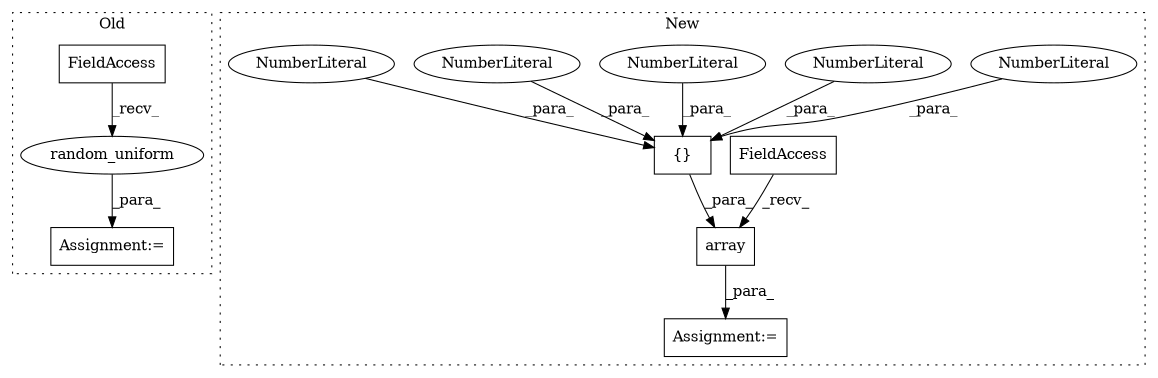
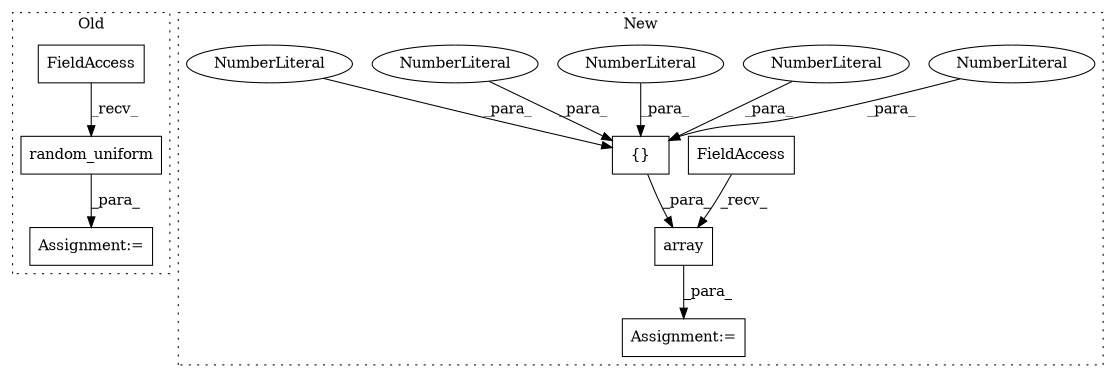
node "random_uniform": shape ellipse -> box
